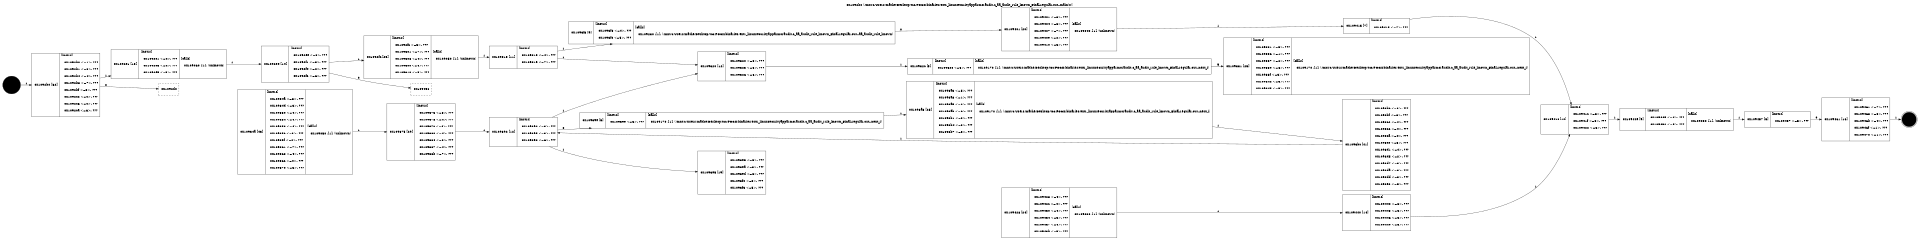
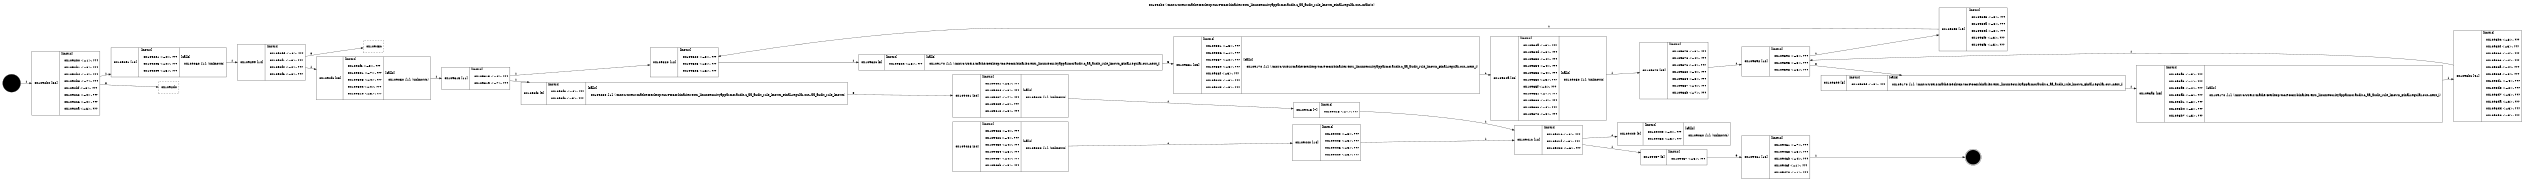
edge "0x109331 [25]" -> "0x10934a [43]": added, label "1"
edge "0x109392 [12]" -> "0x109320 [12]": now "0x1093e5 [19]" -> "0x109320 [12]"
edge "0x10944e [9]" -> "0x109457 [5]": now "0x10941c [12]" -> "0x109457 [5]"
